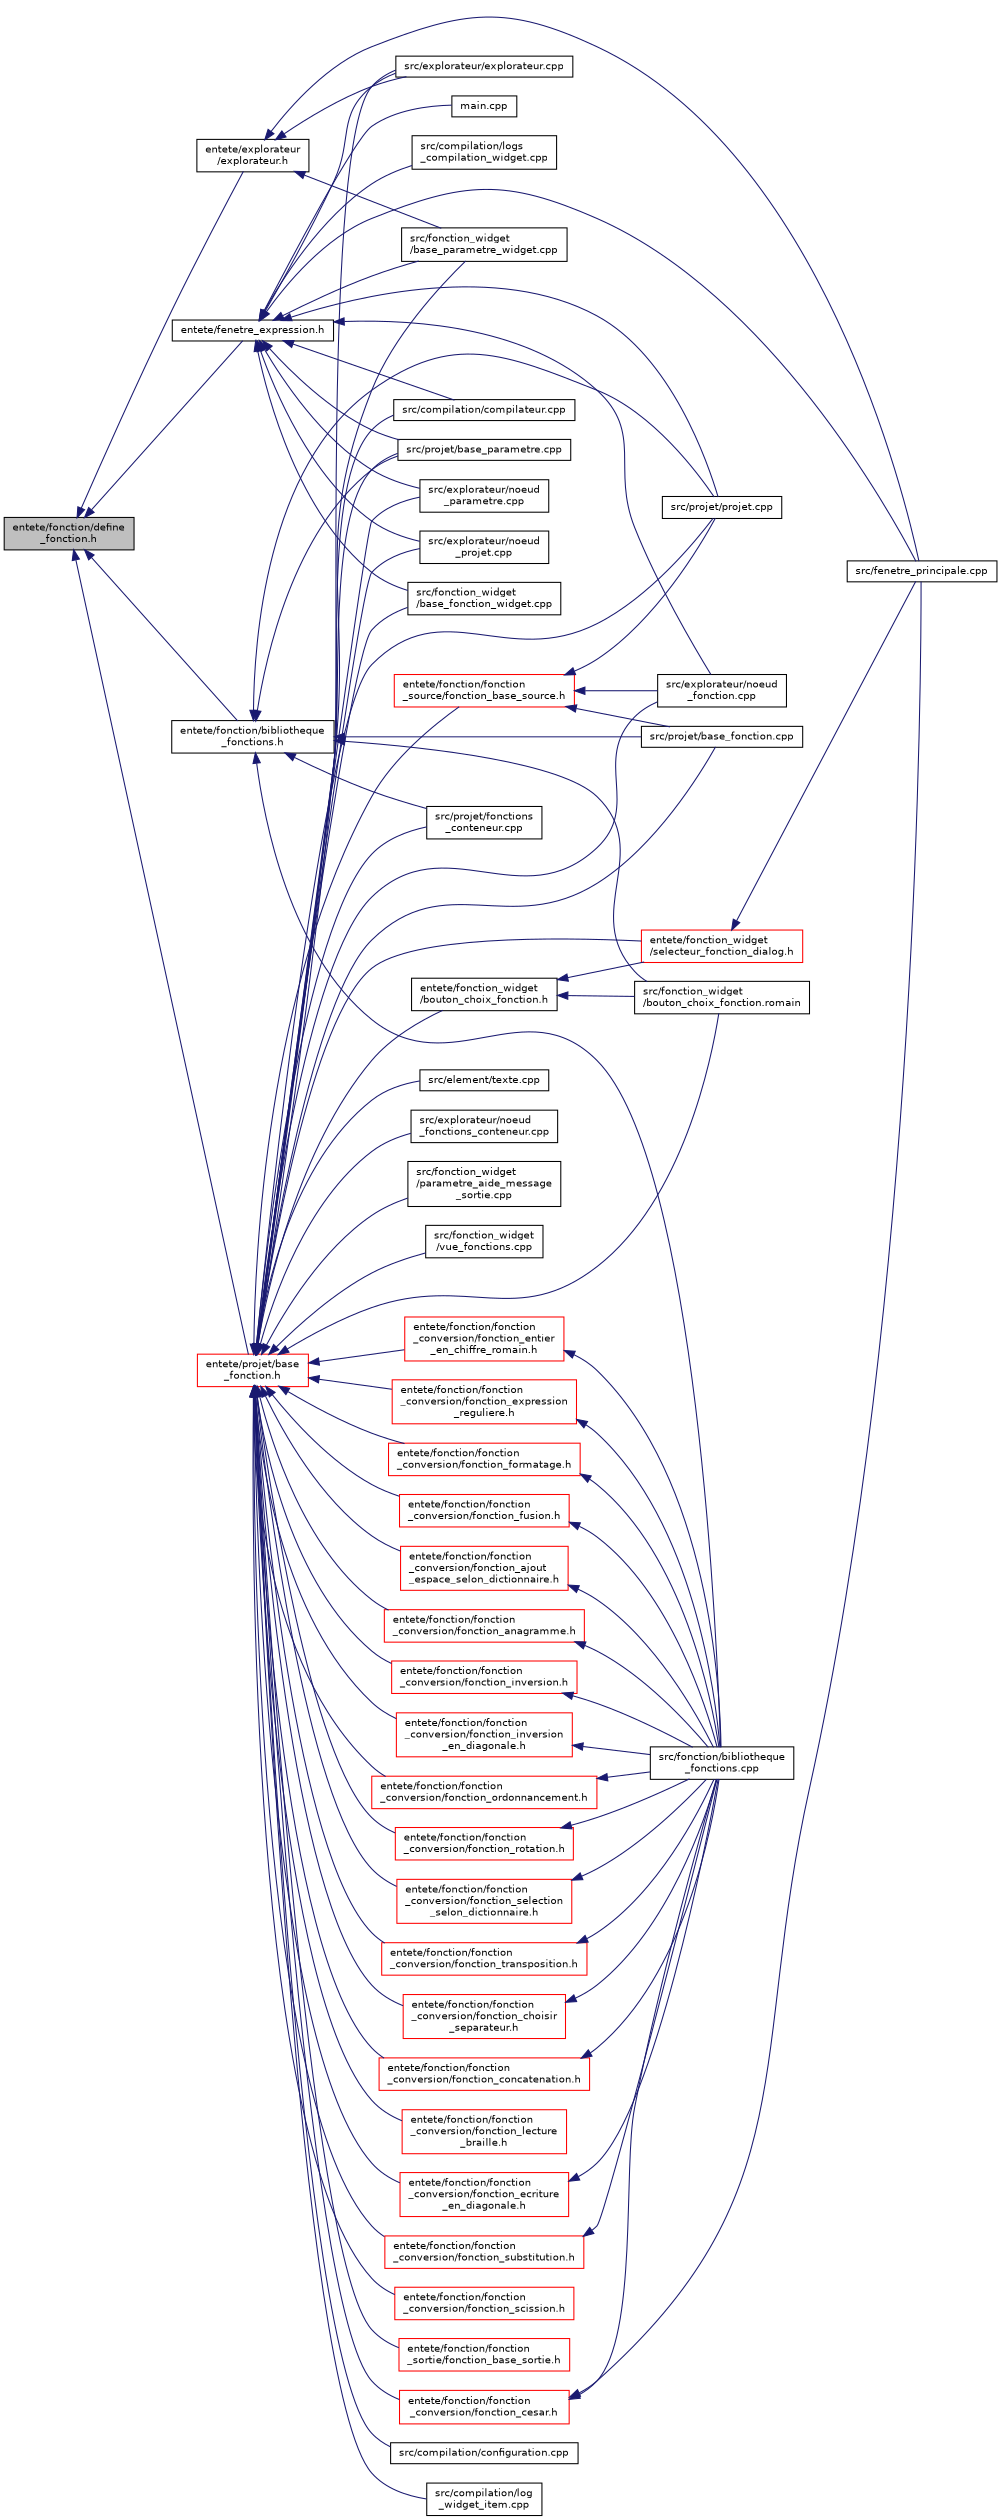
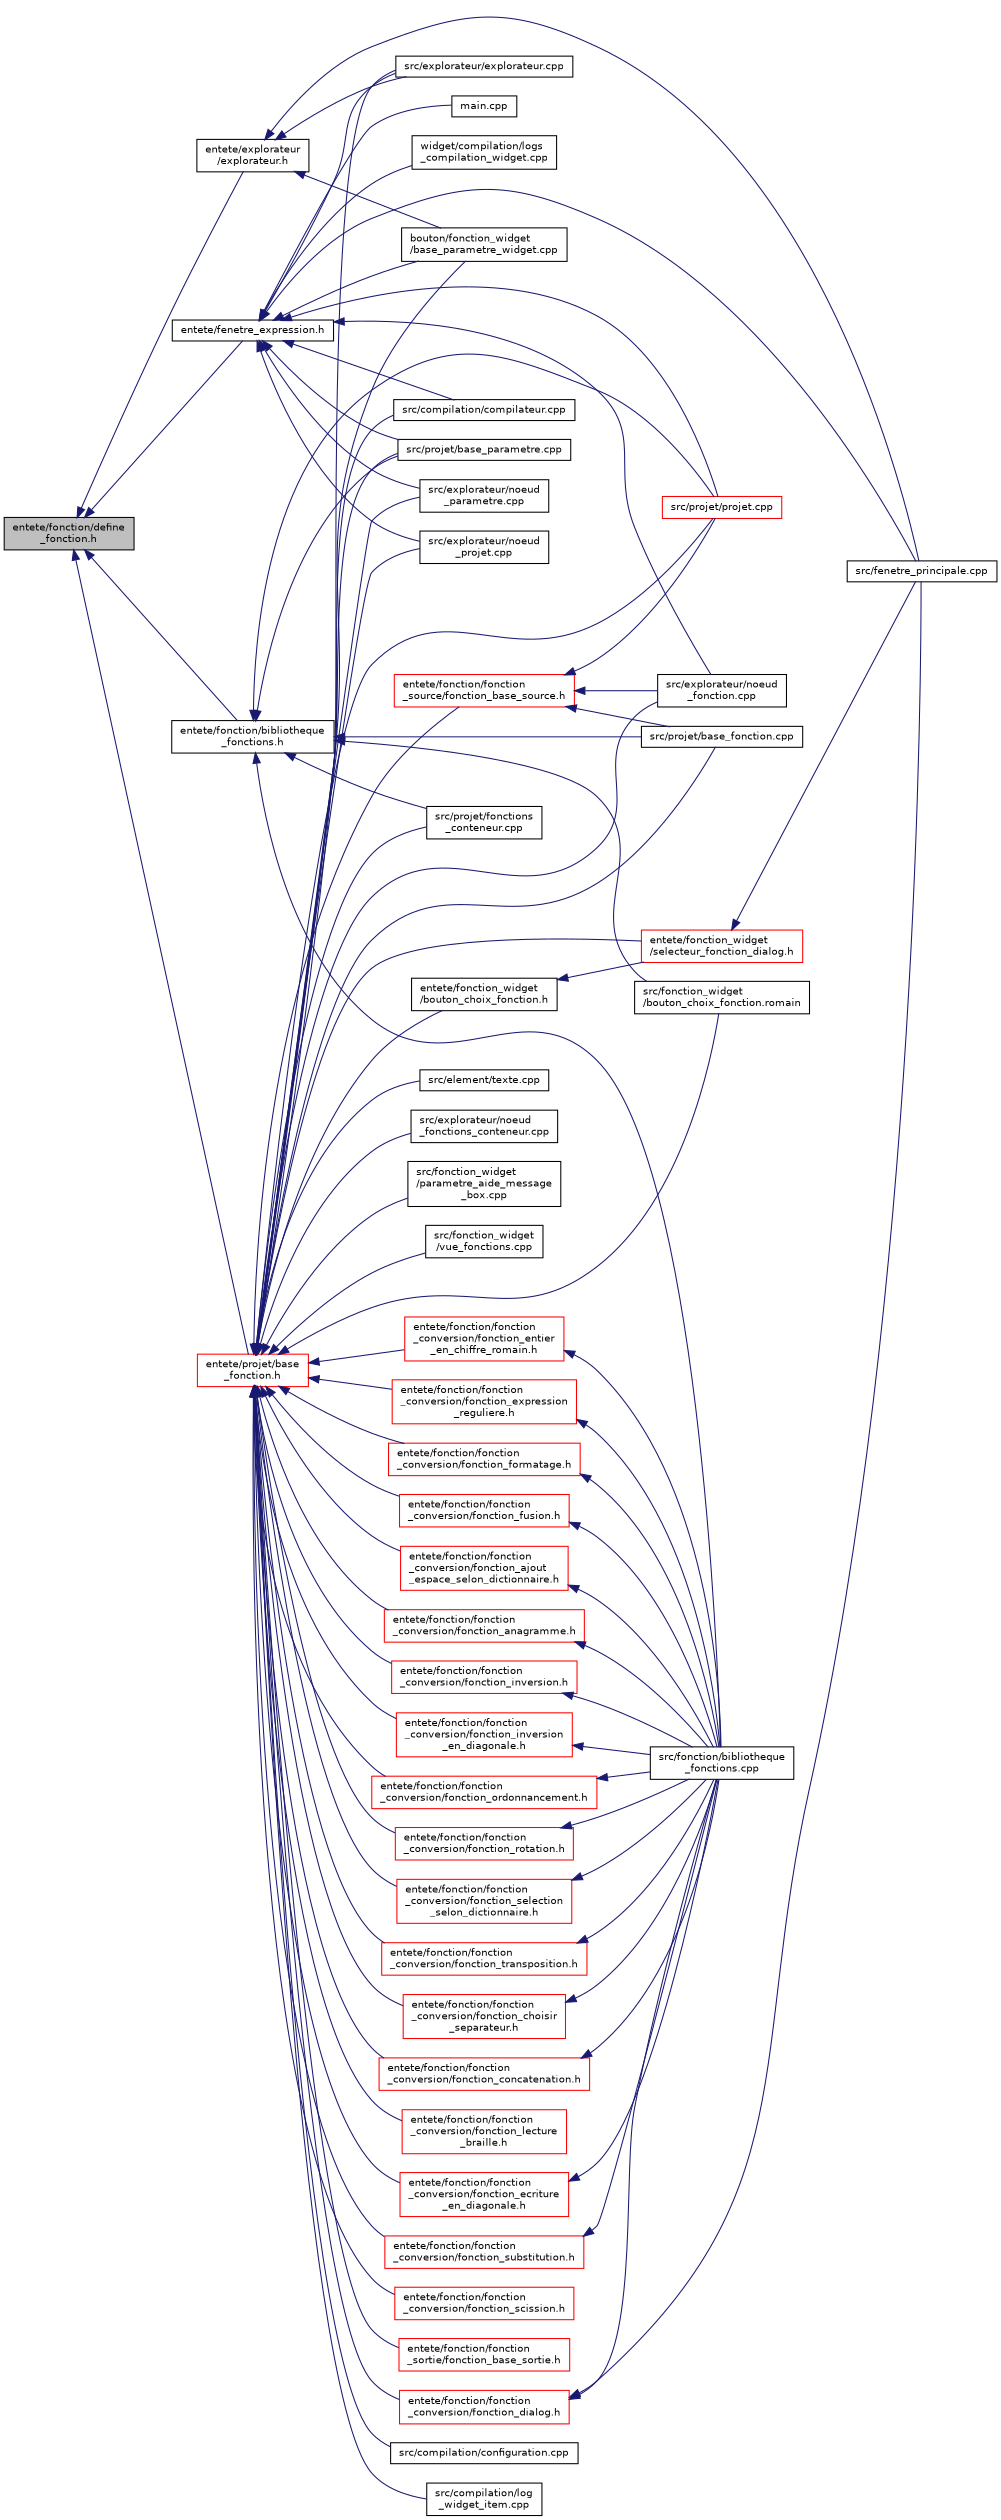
node "src/compilation/logs _compilation_widget.cpp": label "src/compilation/logs _compilation_widget.cpp" -> "widget/compilation/logs _compilation_widget.cpp"
node "src/fonction_widget /base_parametre_widget.cpp": label "src/fonction_widget /base_parametre_widget.cpp" -> "bouton/fonction_widget /base_parametre_widget.cpp"
node "src/projet/projet.cpp": color black -> red
node "src/fonction_widget /base_fonction_widget.cpp": removed
edge "src/fonction_widget /bouton_choix_fonction.romain" -> "entete/fonction_widget /bouton_choix_fonction.h": removed
node "src/fonction_widget /parametre_aide_message _sortie.cpp": label "src/fonction_widget /parametre_aide_message _sortie.cpp" -> "src/fonction_widget /parametre_aide_message _box.cpp"
node "entete/fonction/fonction _conversion/fonction_cesar.h": label "entete/fonction/fonction _conversion/fonction_cesar.h" -> "entete/fonction/fonction _conversion/fonction_dialog.h"
